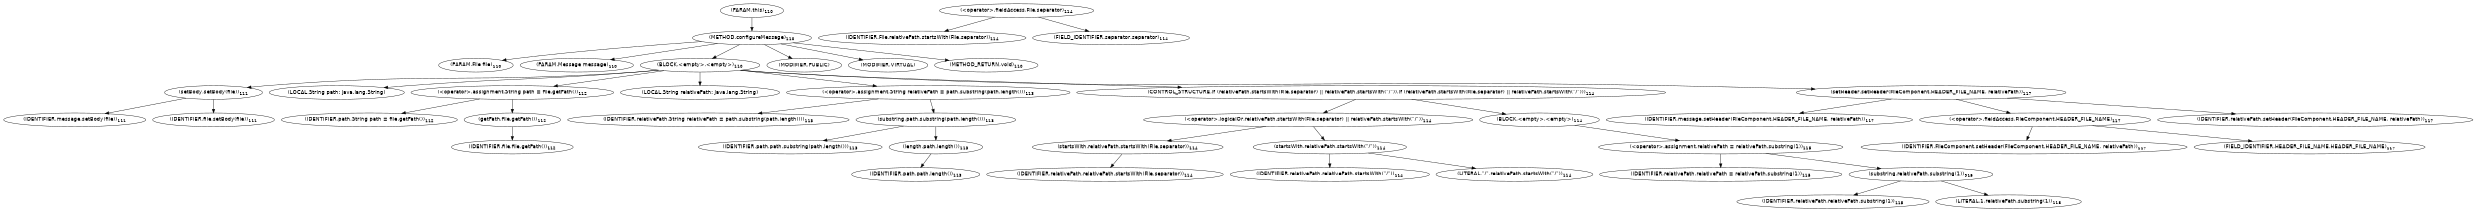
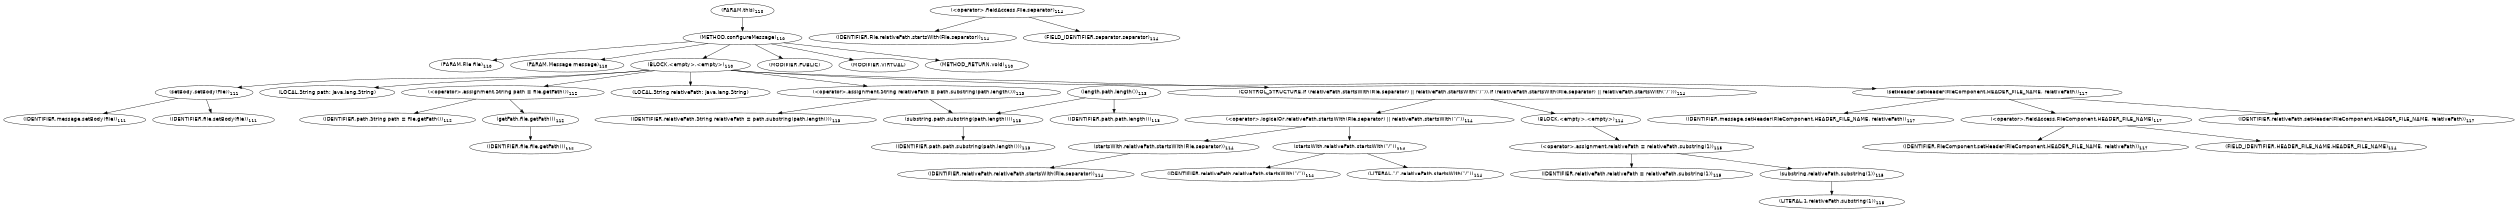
edge "(substring,path.substring(path.length()))" -> "(length,path.length())": reversed
node "(FIELD_IDENTIFIER,HEADER_FILE_NAME,HEADER_FILE_NAME)": text "117" -> "114"
node "(substring,relativePath.substring(1))": text "915" -> "115"
node "(IDENTIFIER,relativePath,relativePath.substring(1))": removed
